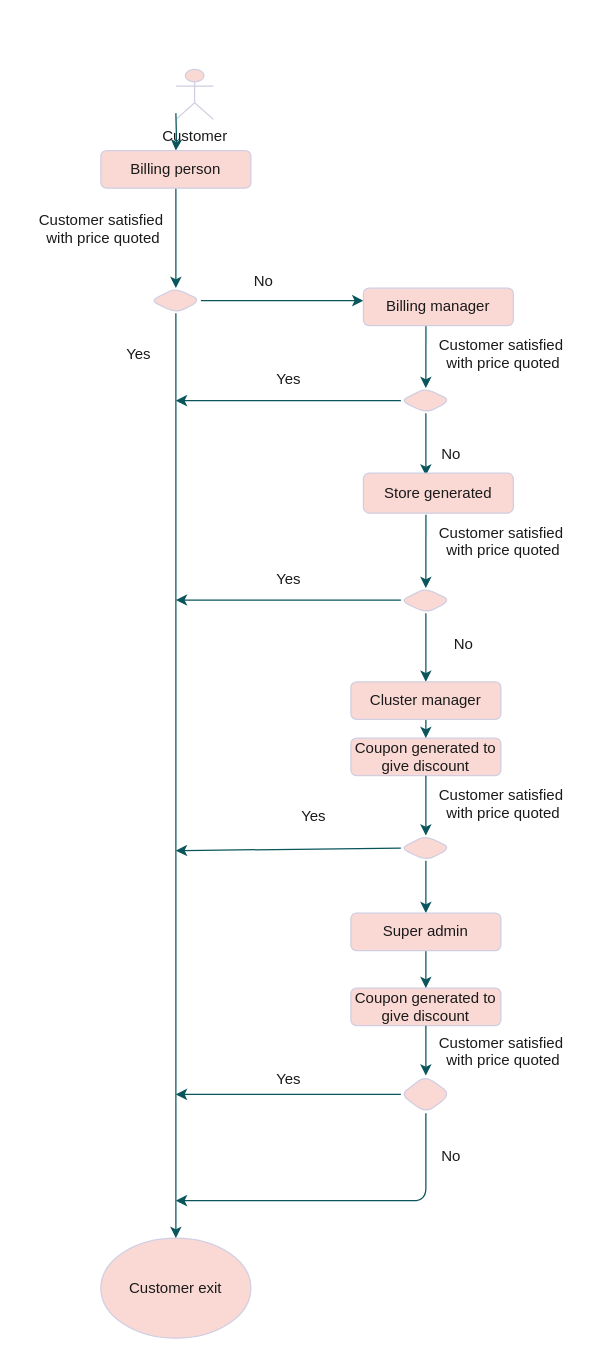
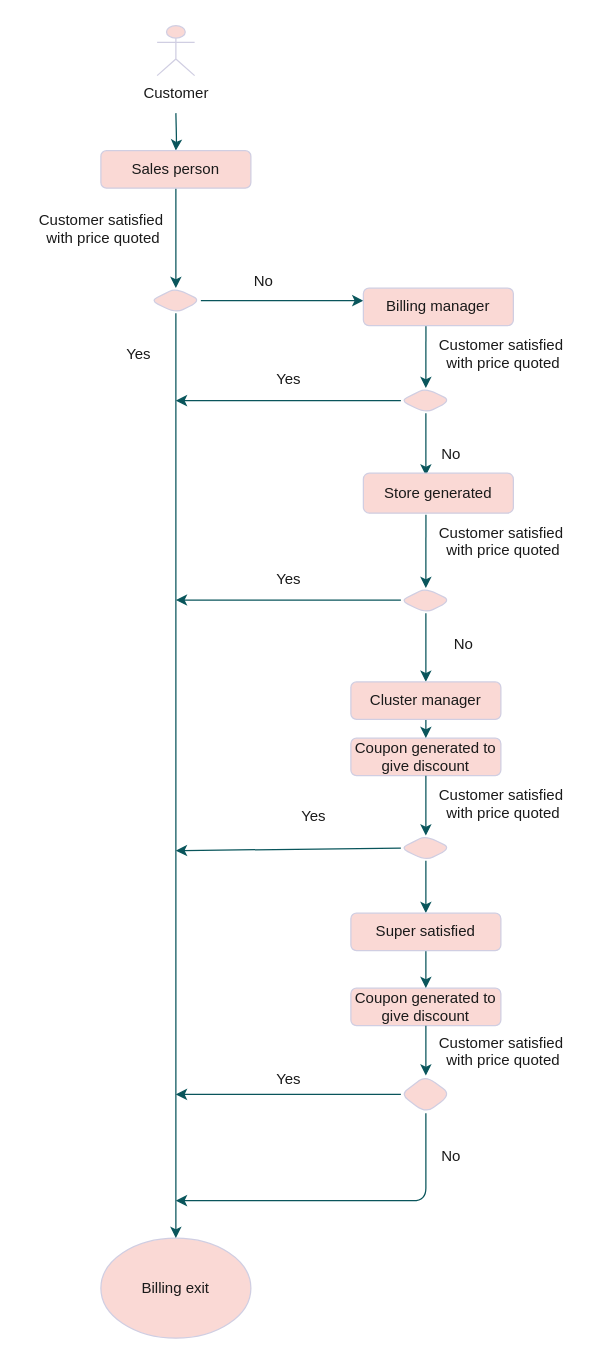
node "Customer": moved (194, 94) -> (176, 51)
node "Billing person": label "Billing person" -> "Sales person"
node "Super admin": label "Super admin" -> "Super satisfied"
node "Customer exit": label "Customer exit" -> "Billing exit"
